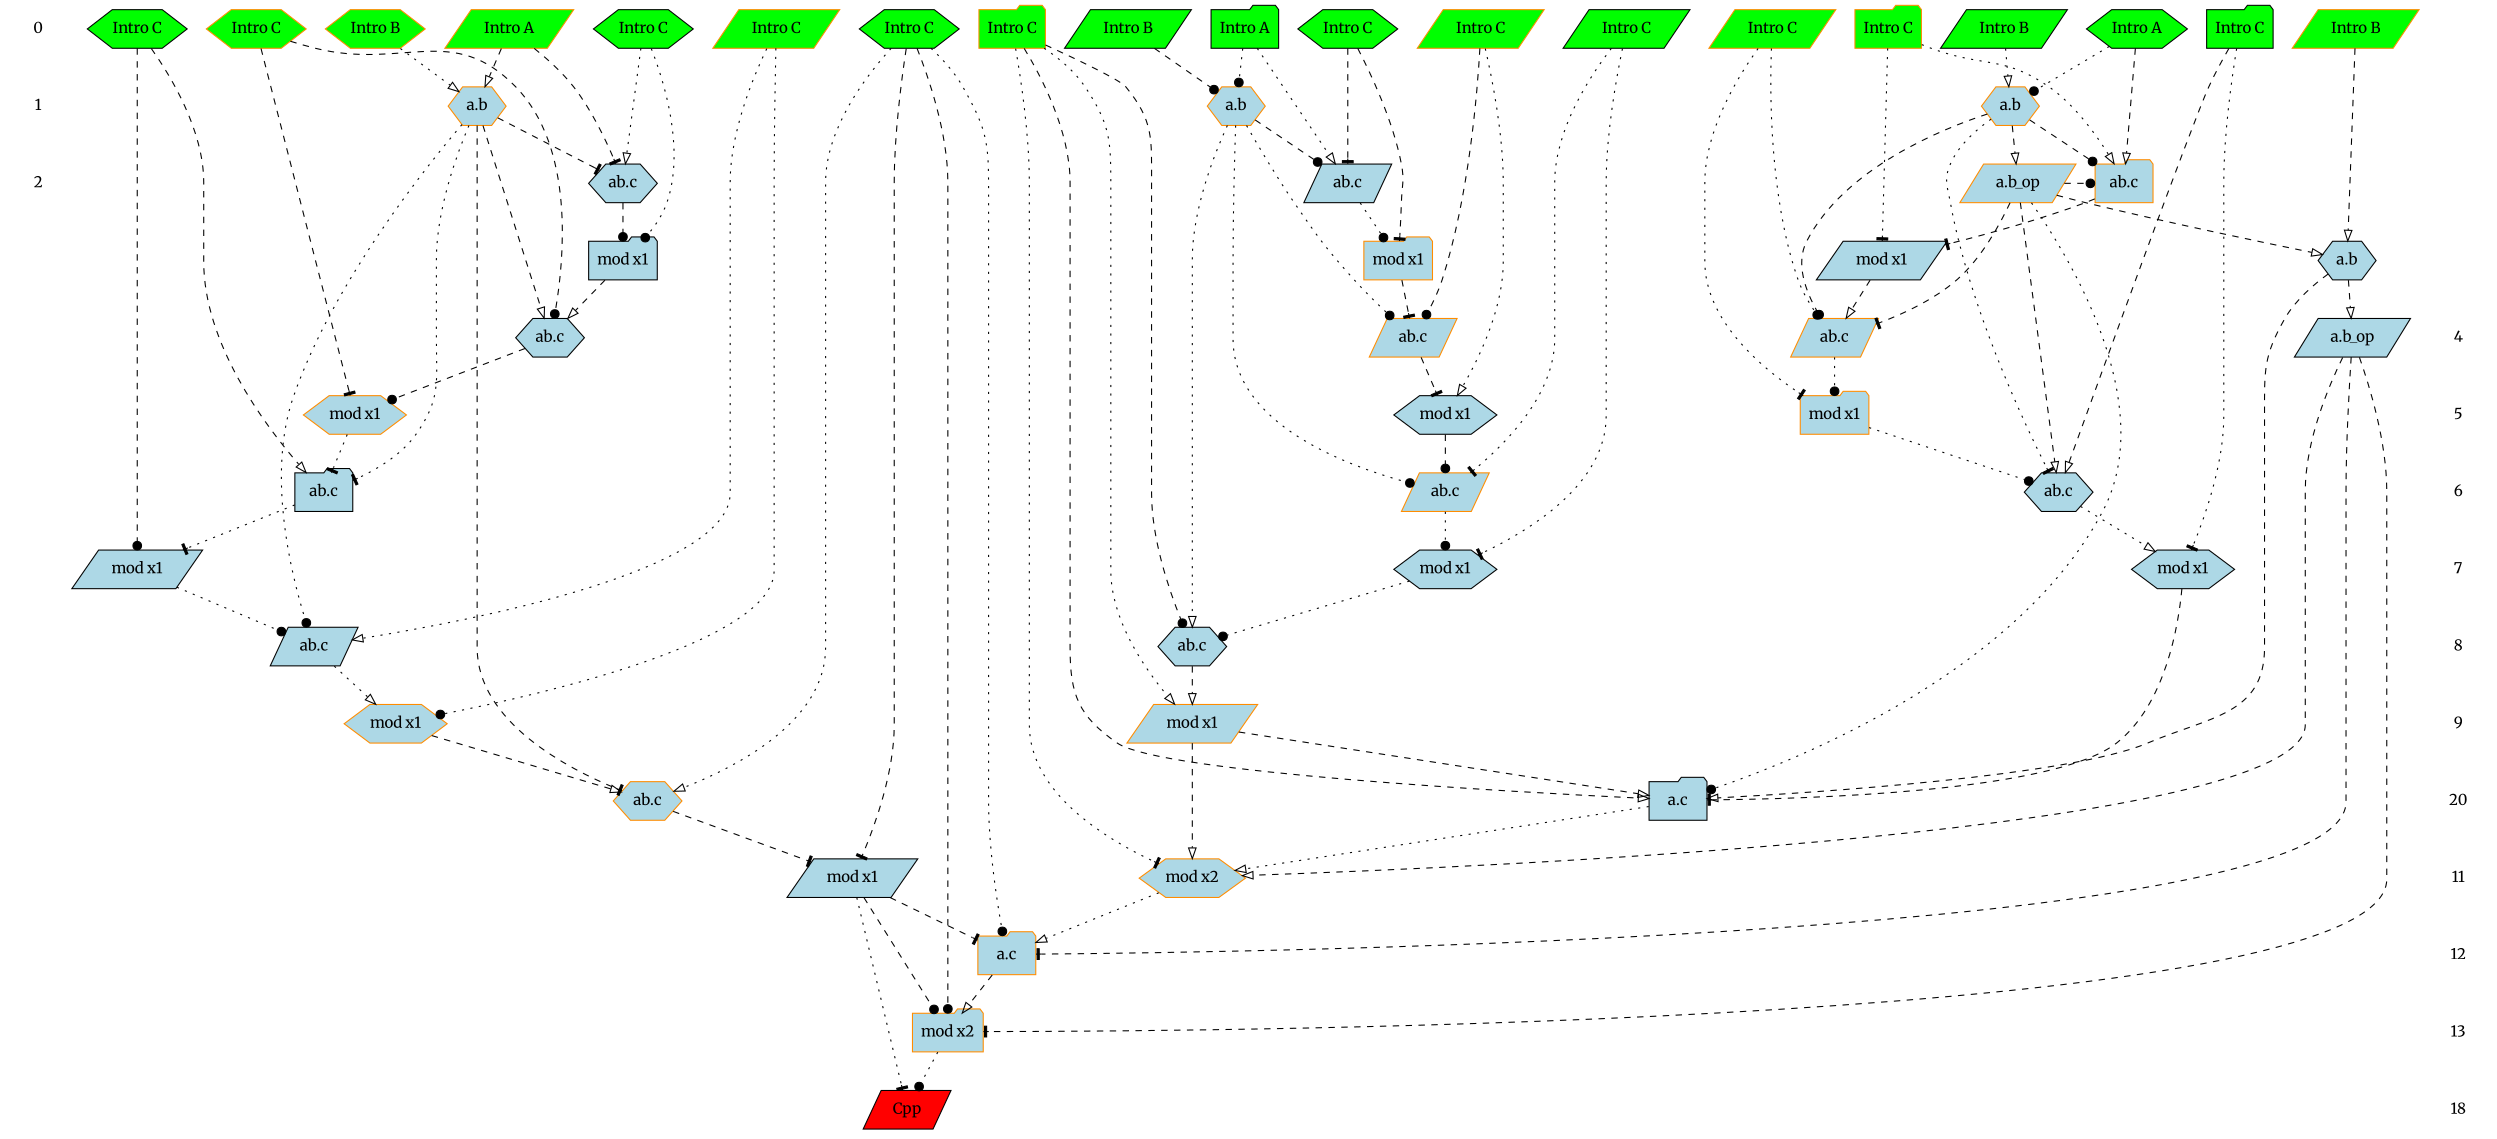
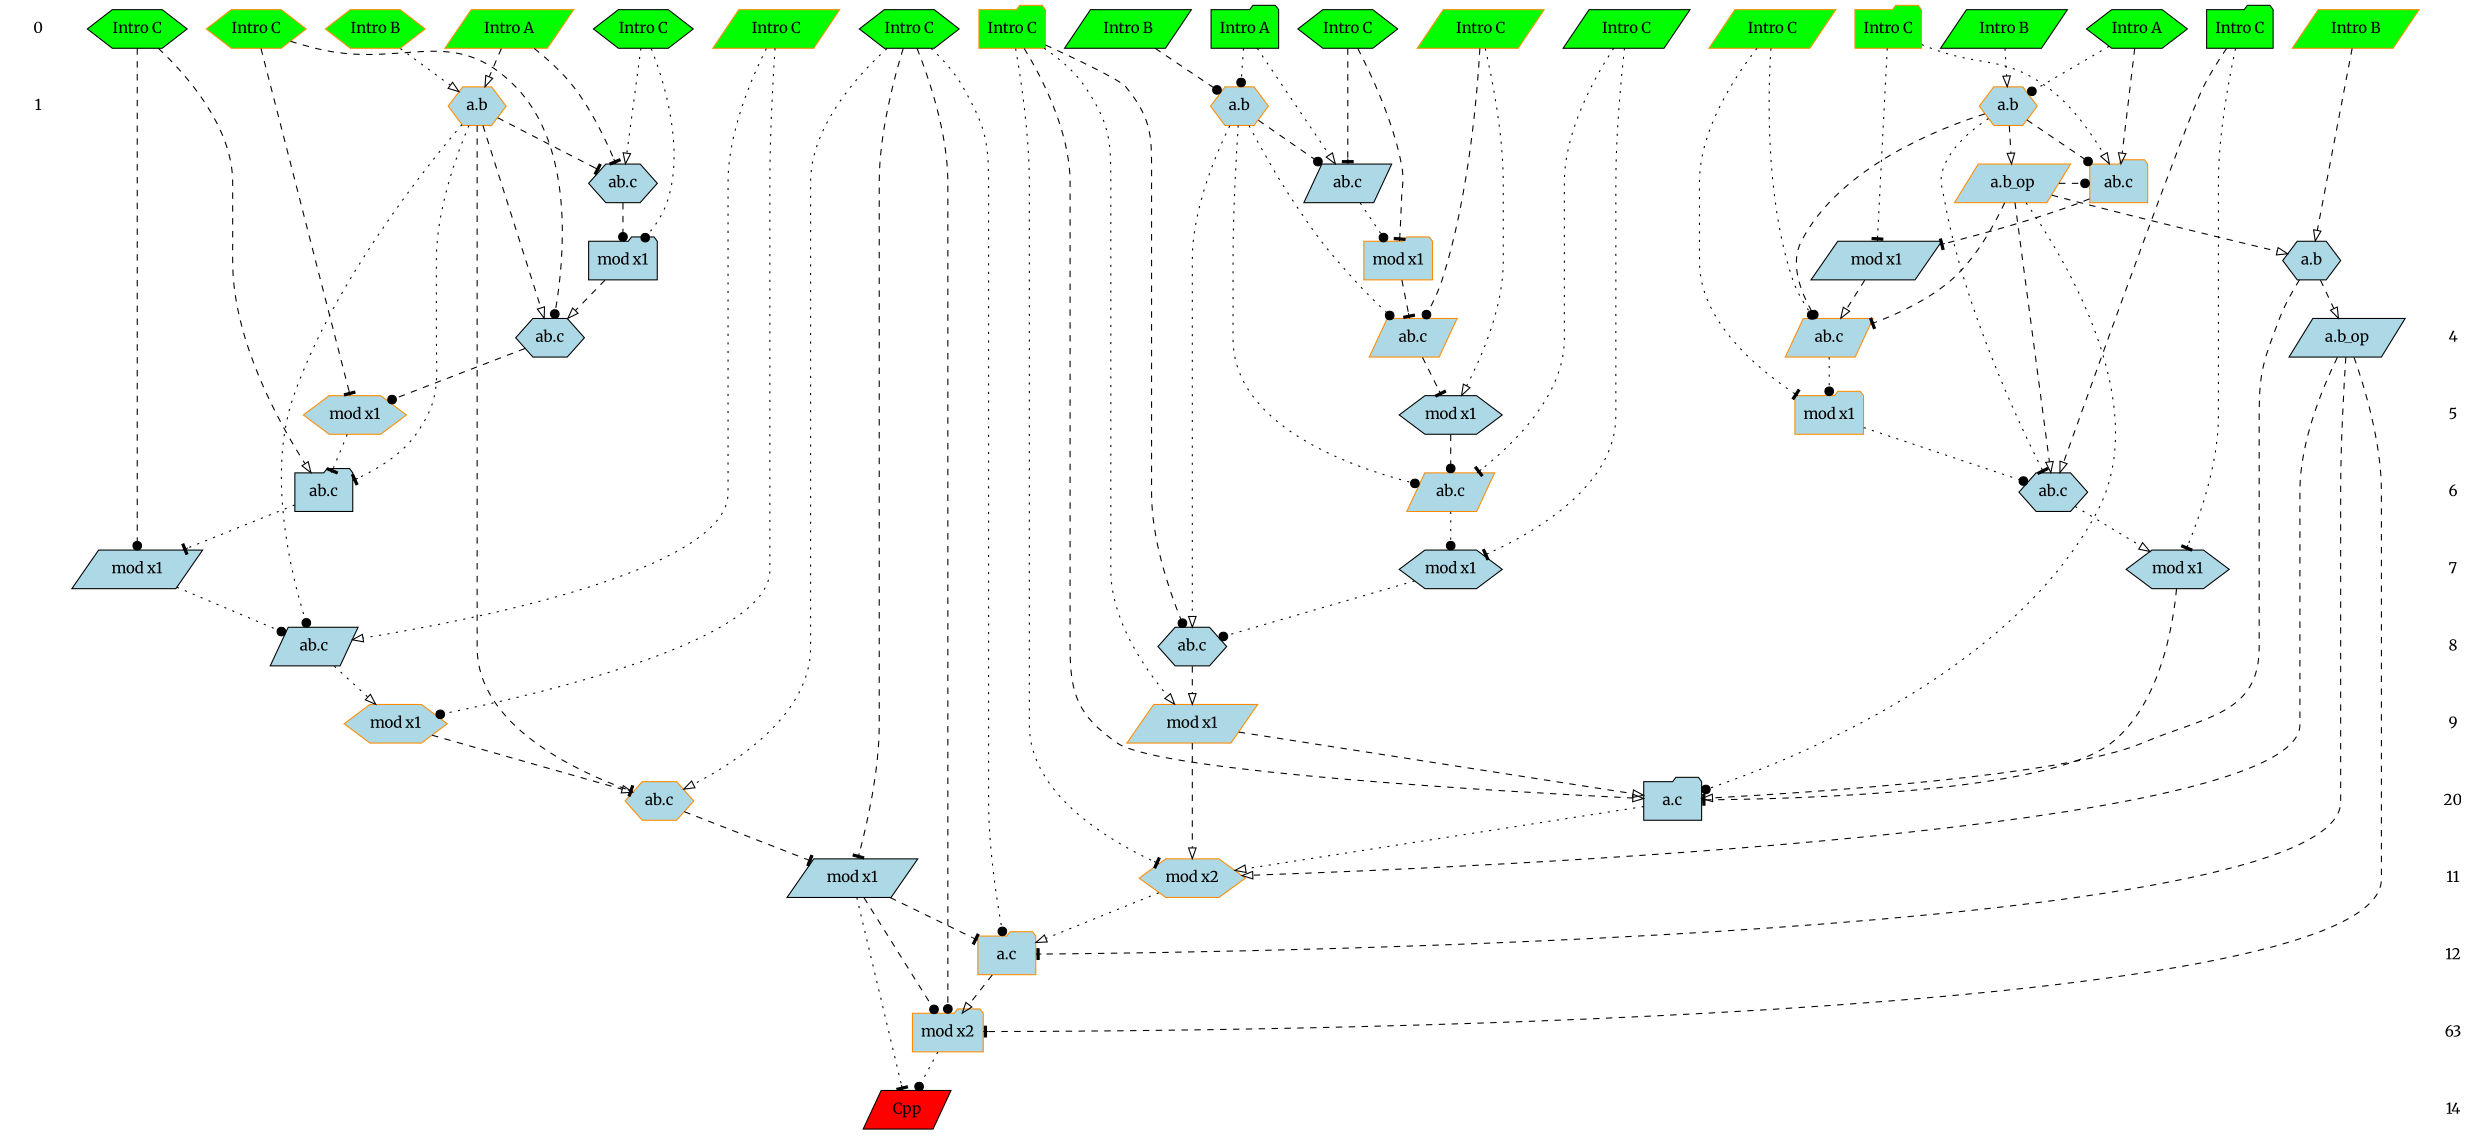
node "2": removed
node "13": label "13" -> "63"
node "18": label "18" -> "14"
